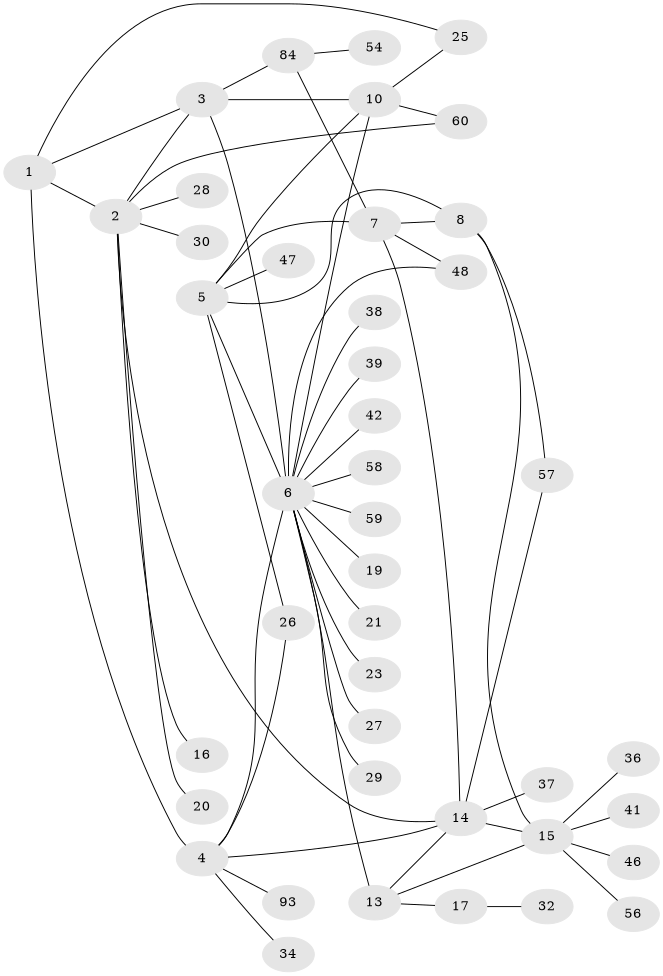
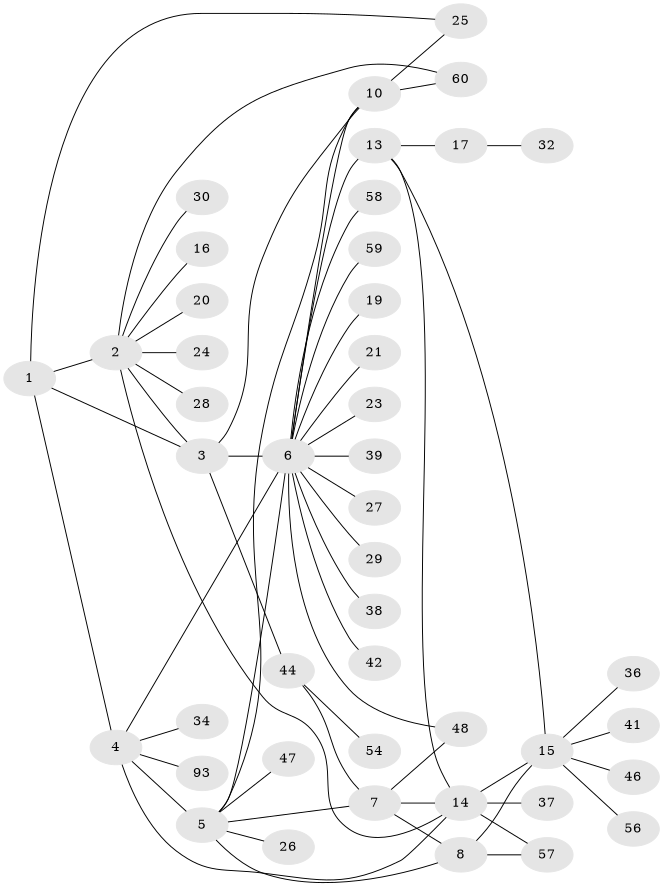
node "84": label "84" -> "44"
node "24": added
edge "26" -- "4": now "5" -- "4"
